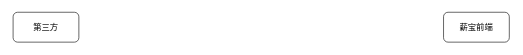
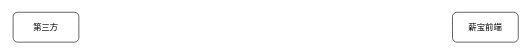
node "薪宝前端": moved (477, 27) -> (486, 27)
